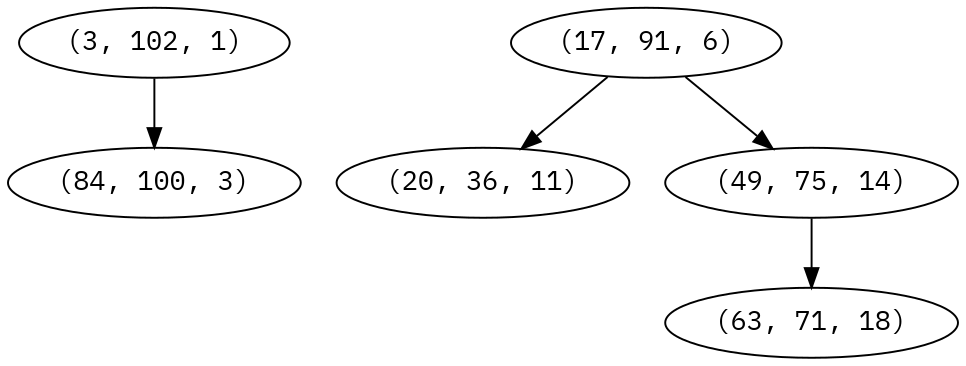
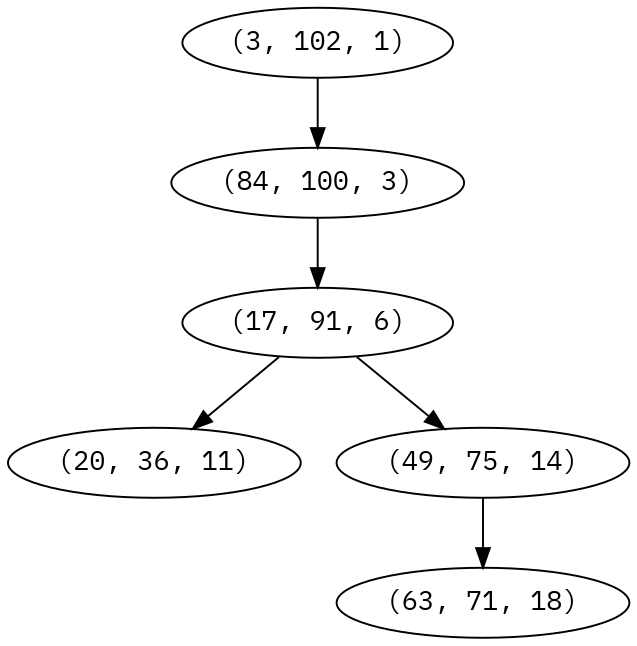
edge "(84, 100, 3)" -> "(17, 91, 6)": added
